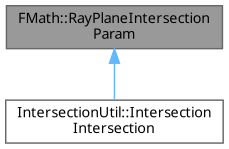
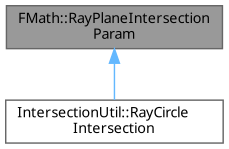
node "IntersectionUtil::Intersection Intersection": label "IntersectionUtil::Intersection Intersection" -> "IntersectionUtil::RayCircle Intersection"
